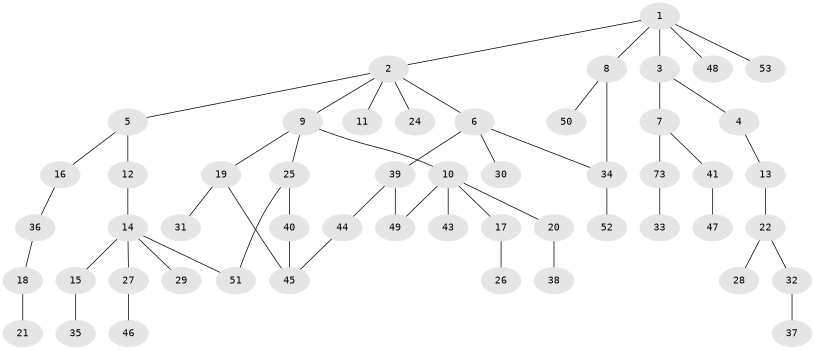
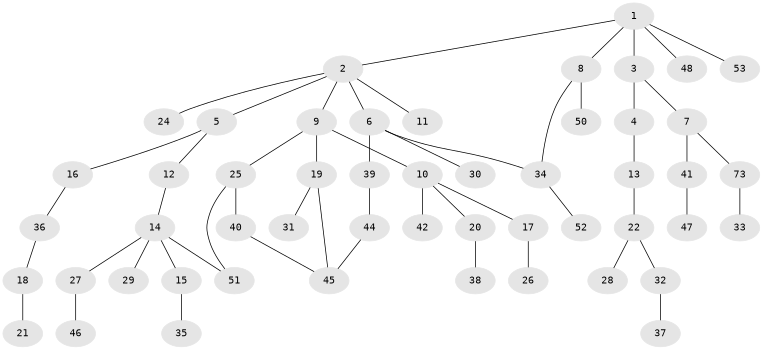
node "49": removed
node "43": label "43" -> "42"
